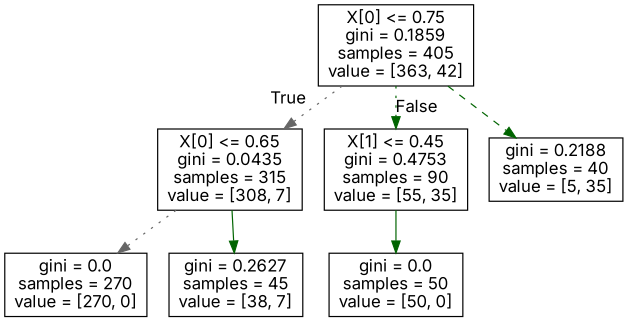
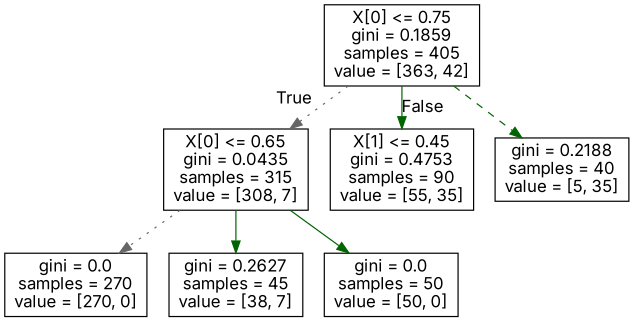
edge "X[0] <= 0.75 gini = 0.1859 samples = 405 value = [363, 42]" -> "X[1] <= 0.45 gini = 0.4753 samples = 90 value = [55, 35]": style dotted -> solid
edge "X[1] <= 0.45 gini = 0.4753 samples = 90 value = [55, 35]" -> "gini = 0.0 samples = 50 value = [50, 0]": now "X[0] <= 0.65 gini = 0.0435 samples = 315 value = [308, 7]" -> "gini = 0.0 samples = 50 value = [50, 0]"
